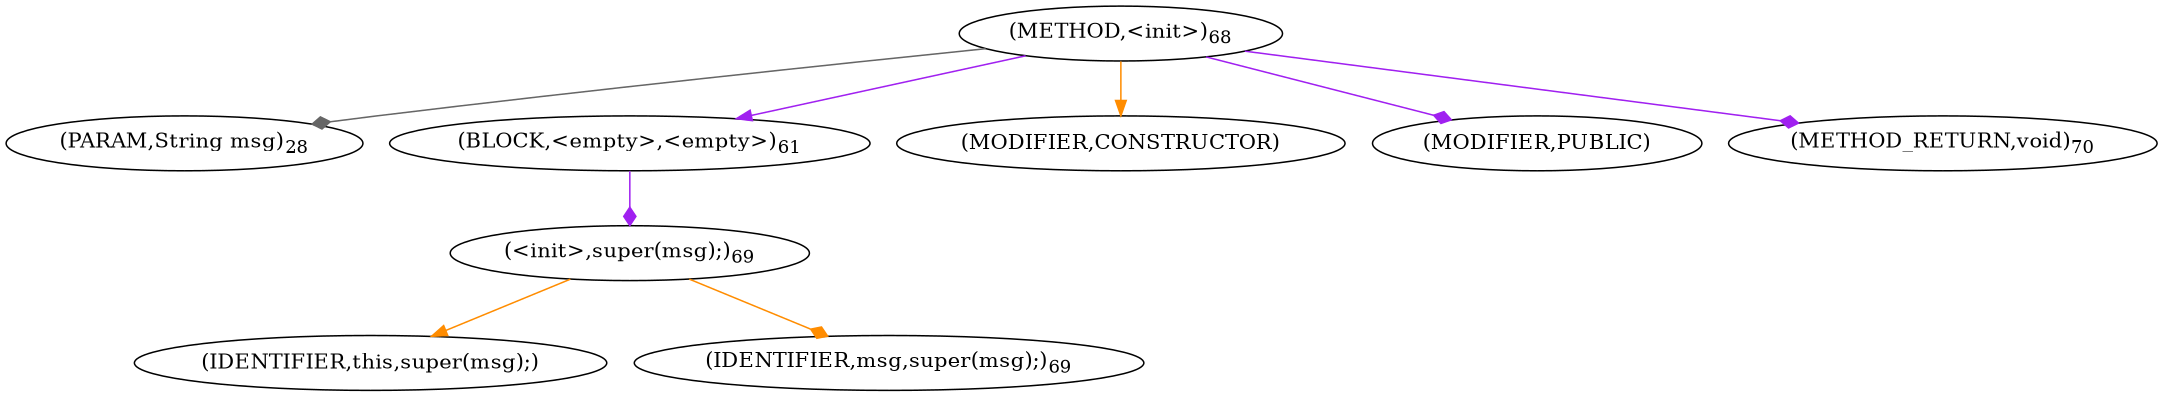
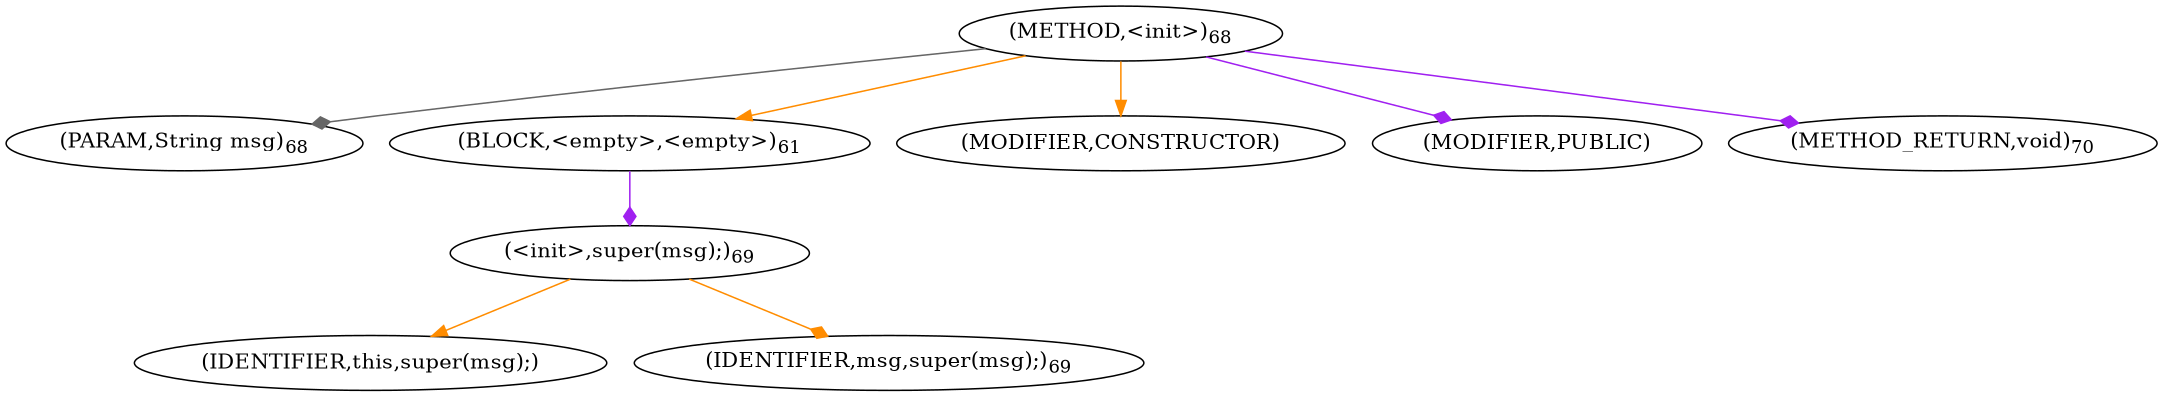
edge "(METHOD,<init>)" -> "(BLOCK,<empty>,<empty>)": color purple -> darkorange
node "(PARAM,String msg)": text "28" -> "68"
